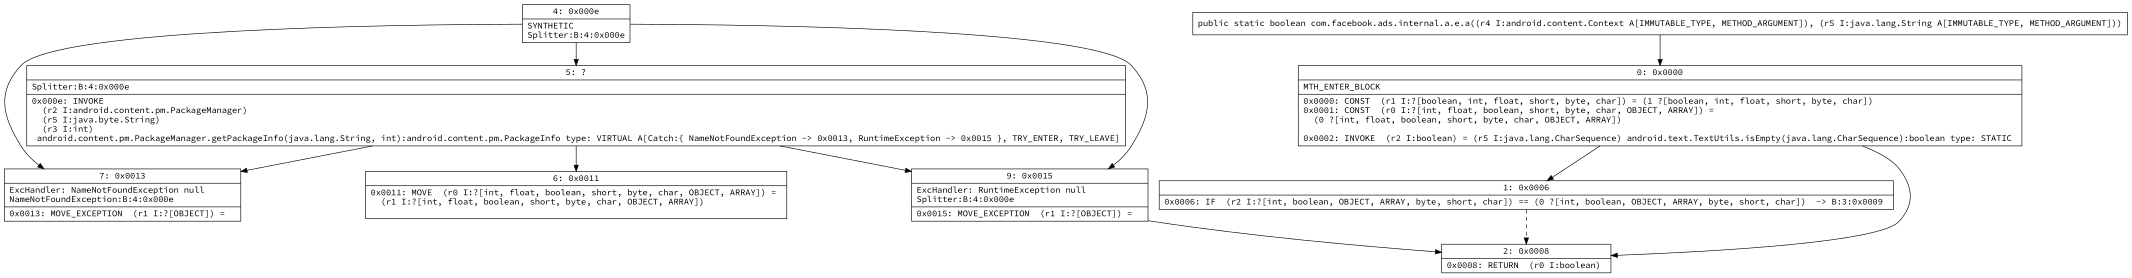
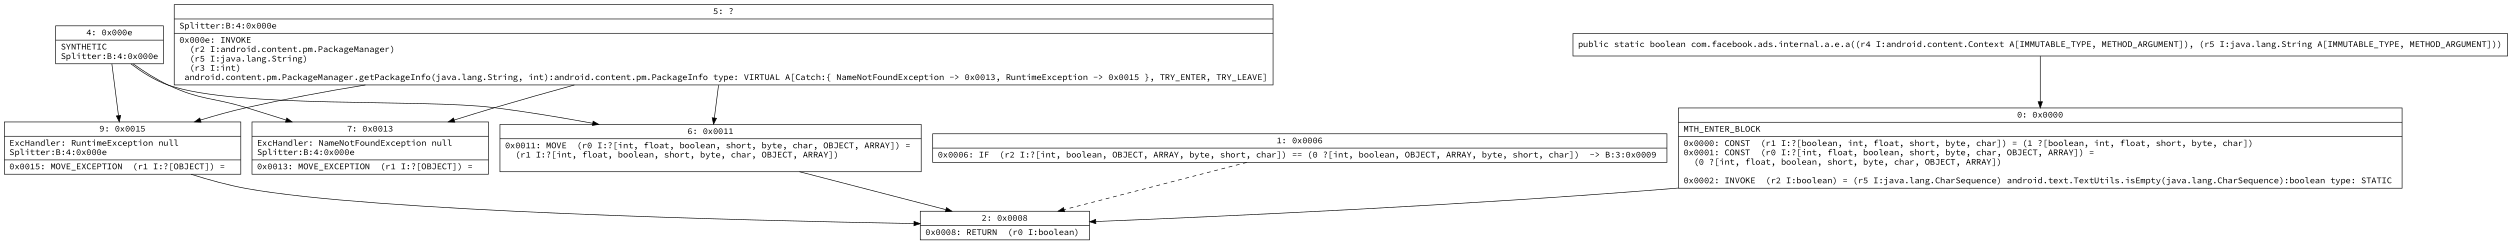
edge "4: 0x000e" -> "5: ?": now "4: 0x000e" -> "6: 0x0011"
node "5: ?": text "(r5 I:java.byte.String)" -> "(r5 I:java.lang.String)"
edge "0: 0x0000" -> "1: 0x0006": removed
edge "6: 0x0011" -> "2: 0x0008": added
node "7: 0x0013": text "NameNotFoundException:B:4:0x000e" -> "Splitter:B:4:0x000e"
